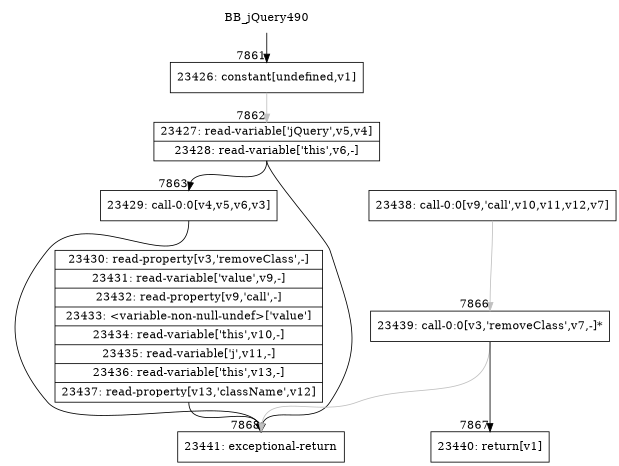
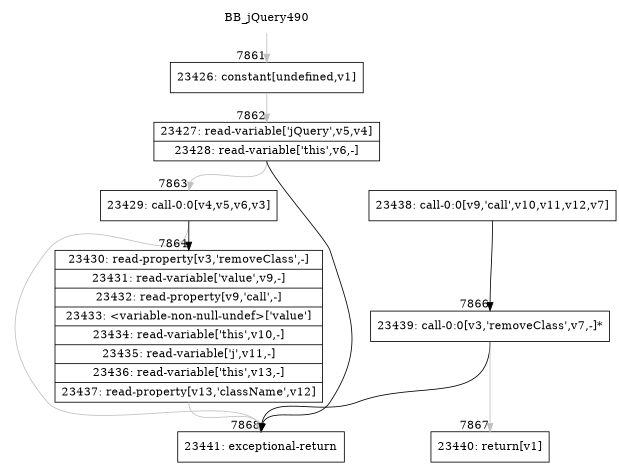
edge "BB_jQuery490" -> "23426: constant[undefined,v1]": color black -> gray
edge "23427: read-variable['jQuery',v5,v4]" -> "23429: call-0:0[v4,v5,v6,v3]": color black -> gray
edge "23429: call-0:0[v4,v5,v6,v3]" -> "23430: read-property[v3,'removeClass',-]": added
edge "23438: call-0:0[v9,'call',v10,v11,v12,v7]" -> "23439: call-0:0[v3,'removeClass',v7,-]*": color gray -> black
edge "23429: call-0:0[v4,v5,v6,v3]" -> "23441: exceptional-return": color black -> gray
edge "23439: call-0:0[v3,'removeClass',v7,-]*" -> "23440: return[v1]": color black -> gray
edge "23439: call-0:0[v3,'removeClass',v7,-]*" -> "23441: exceptional-return": color gray -> black
edge "23430: read-property[v3,'removeClass',-]" -> "23441: exceptional-return": color black -> gray
